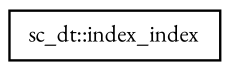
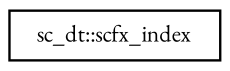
node "sc_dt::index_index": label "sc_dt::index_index" -> "sc_dt::scfx_index"
